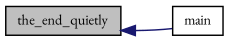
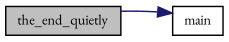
edge "main" -> "the_end_quietly": reversed
